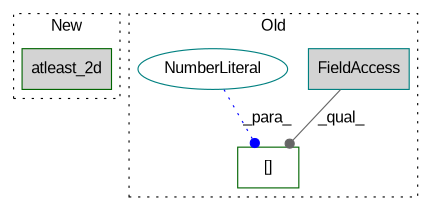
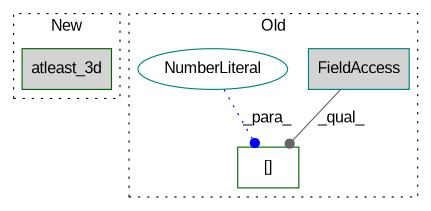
node "atleast_2d": label "atleast_2d" -> "atleast_3d"
